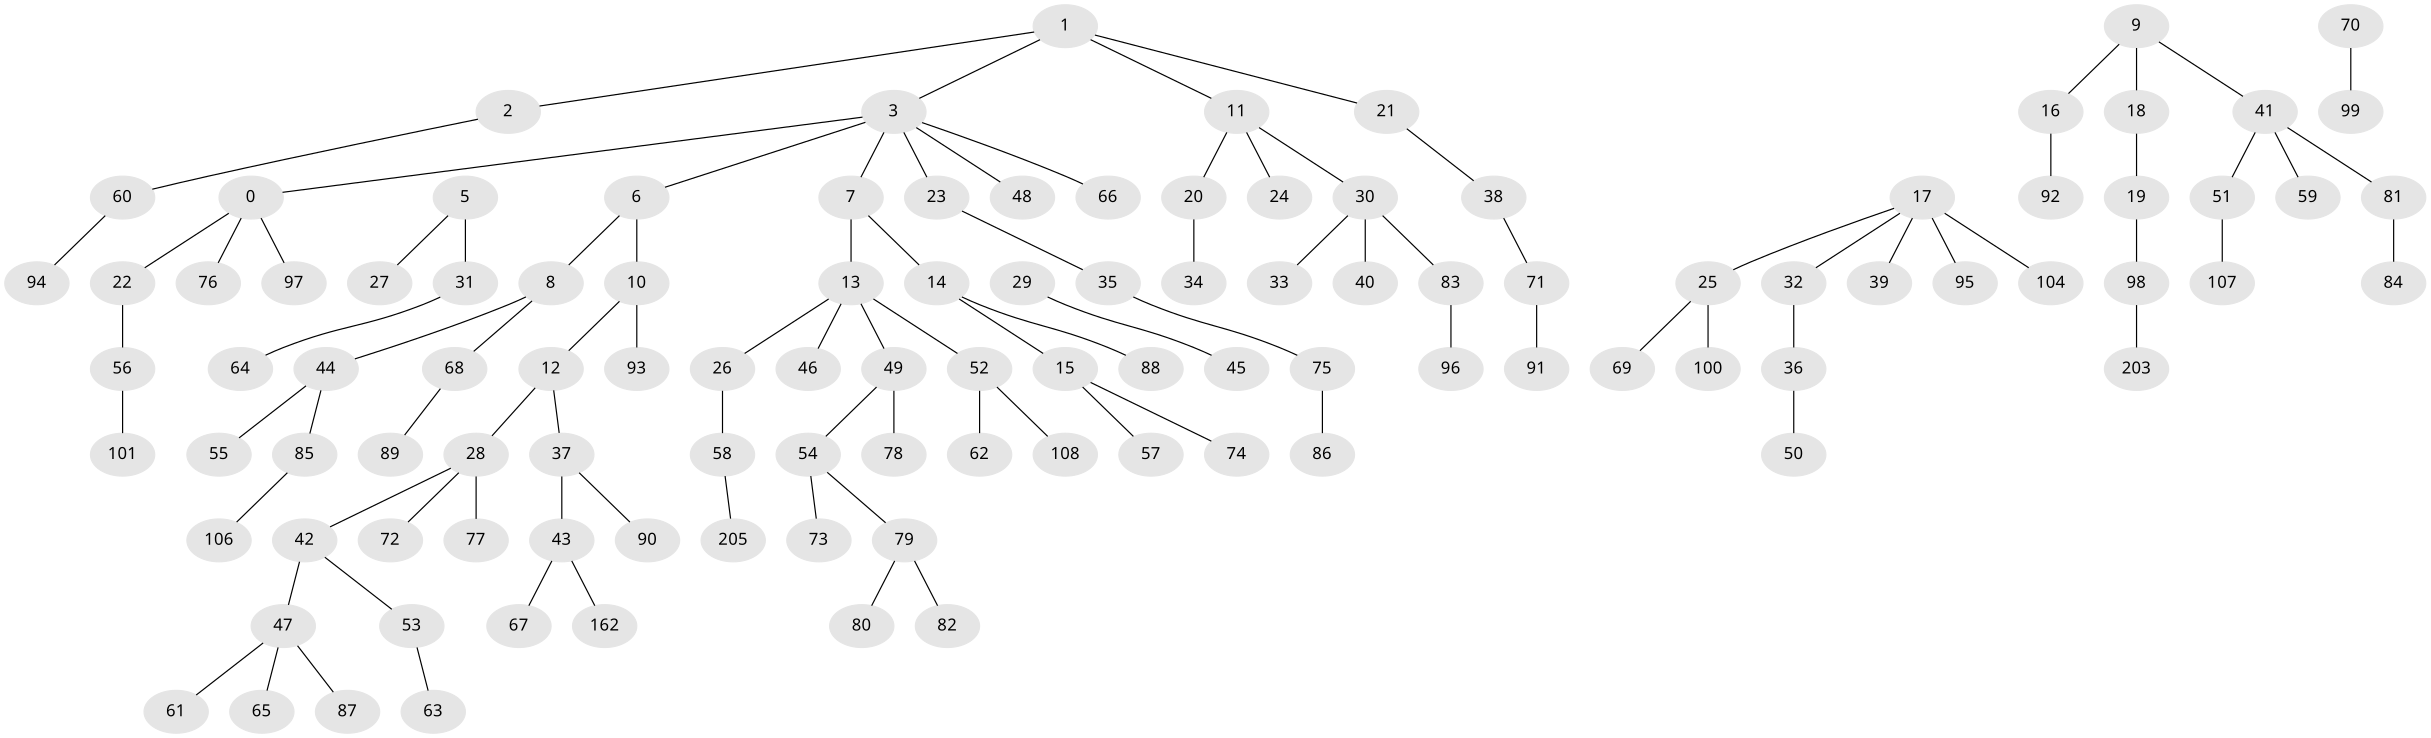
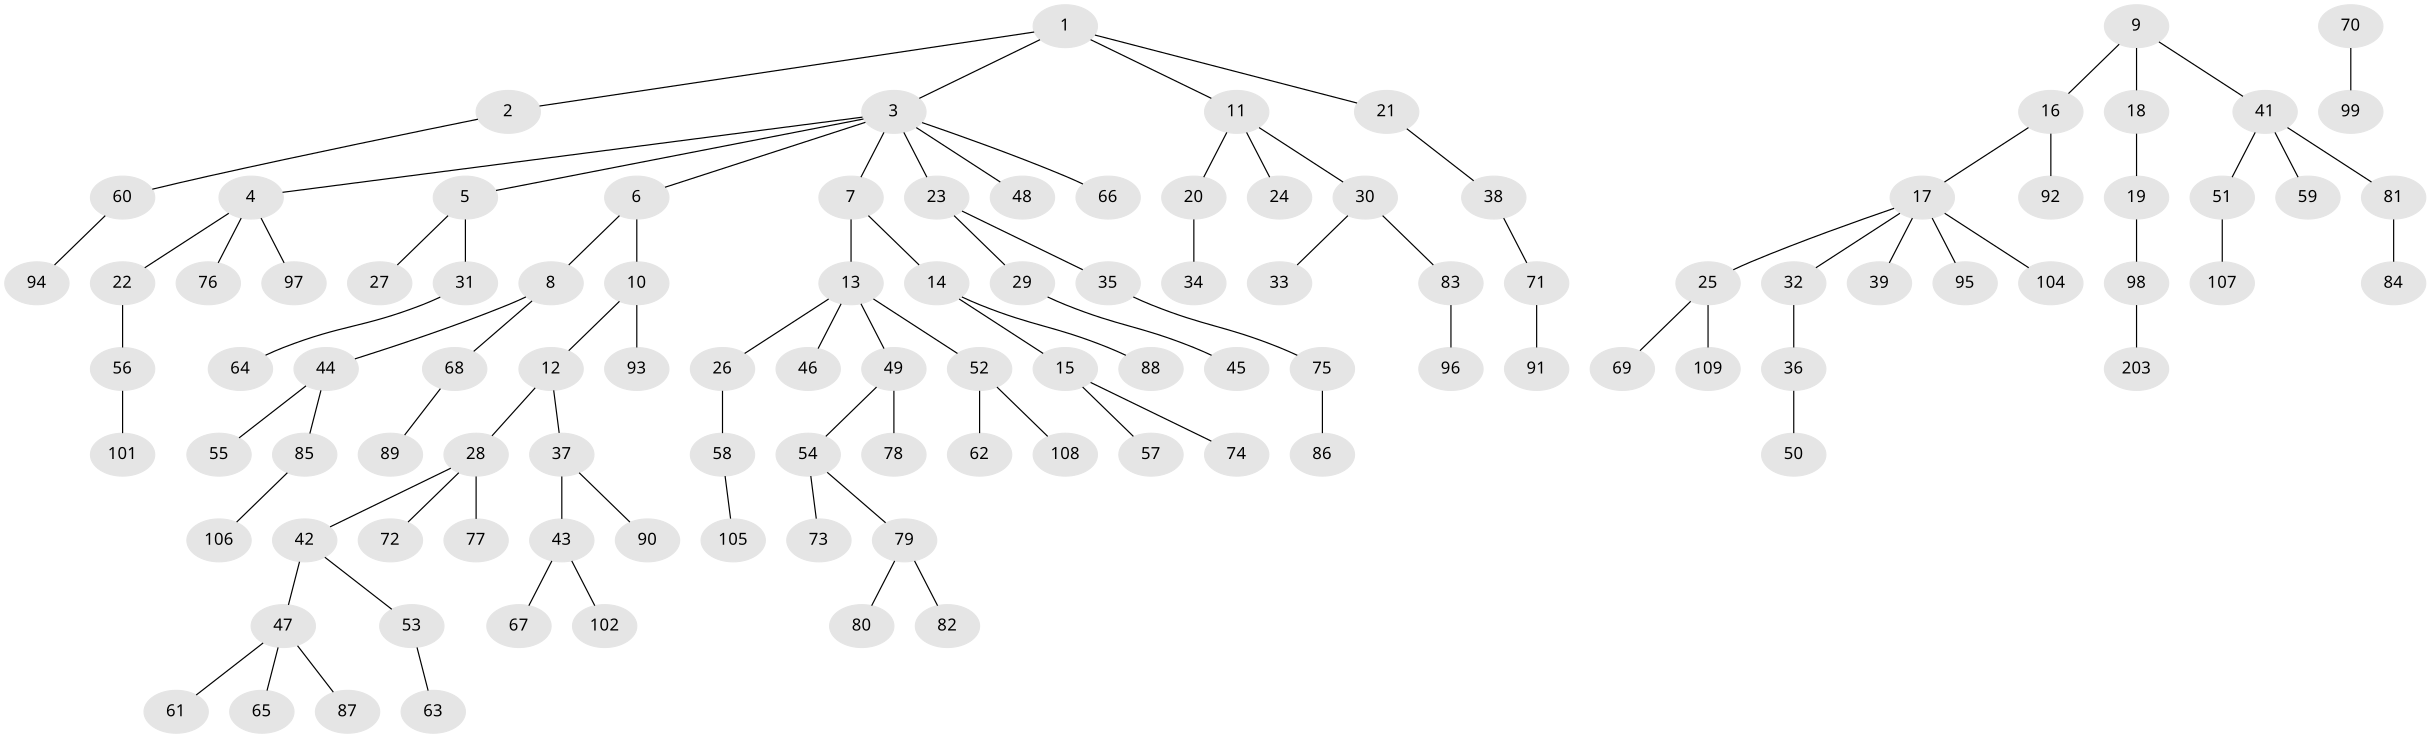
edge "3" -- "5": added
edge "16" -- "17": added
node "0": label "0" -> "4"
edge "23" -- "29": added
node "40": removed
node "100": label "100" -> "109"
node "205": label "205" -> "105"
node "162": label "162" -> "102"
